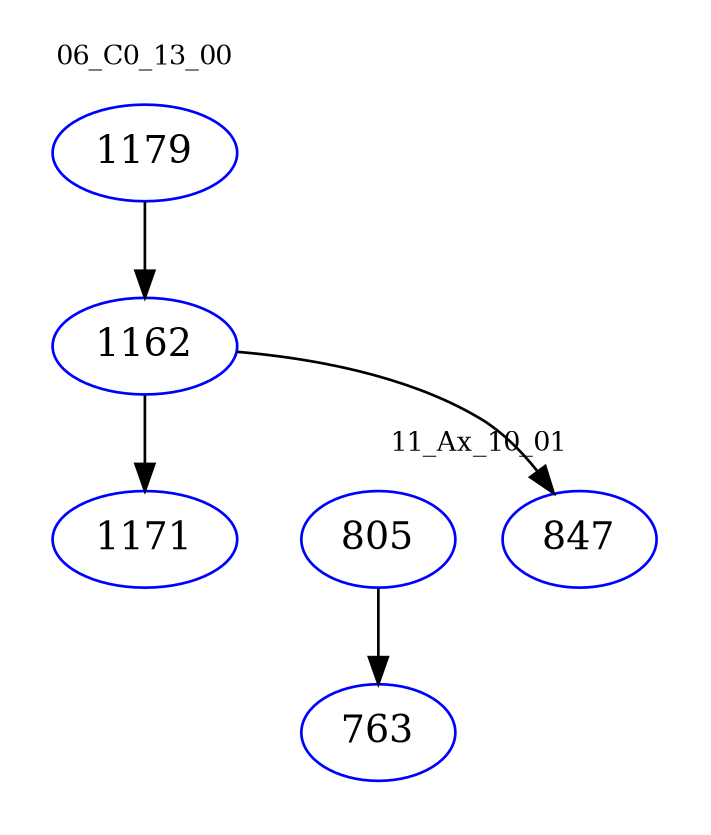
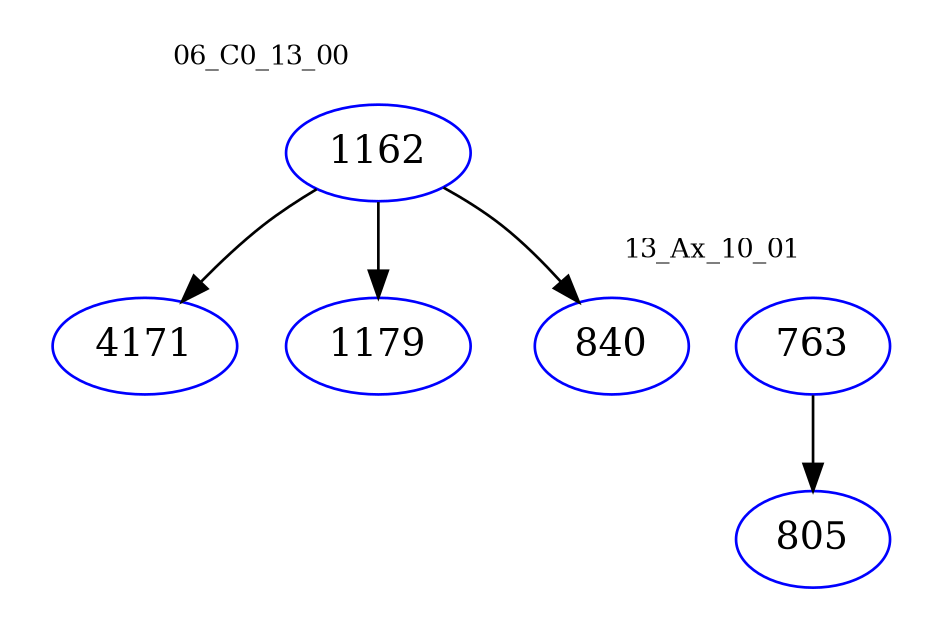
edge "1179" -> "1162": reversed
cluster "11_Ax_10_01": label "11_Ax_10_01" -> "13_Ax_10_01"
node "1171": label "1171" -> "4171"
node "847": label "847" -> "840"
edge "805" -> "763": reversed
